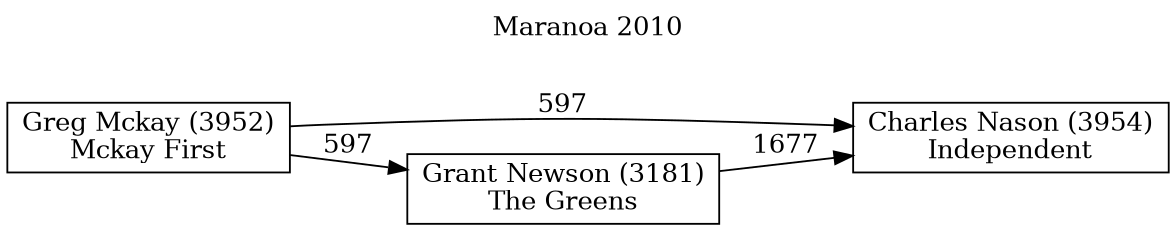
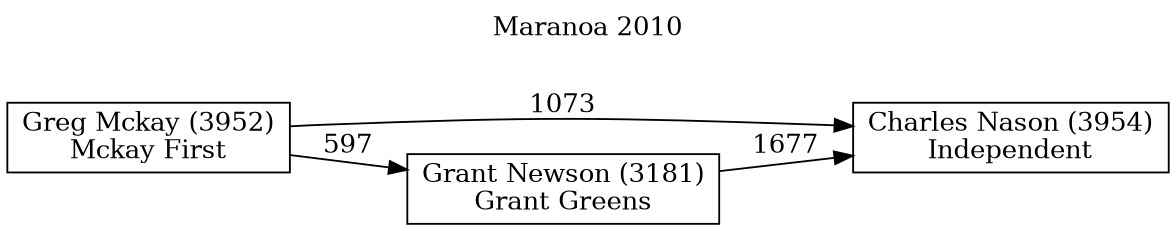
edge "Greg Mckay (3952) Mckay First" -> "Charles Nason (3954) Independent": label "597" -> "1073"
node "Grant Newson (3181) The Greens": label "Grant Newson (3181) The Greens" -> "Grant Newson (3181) Grant Greens"
